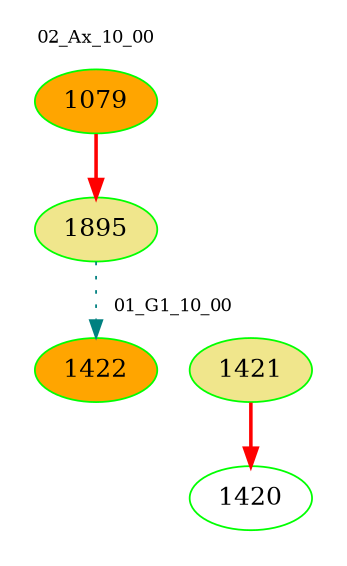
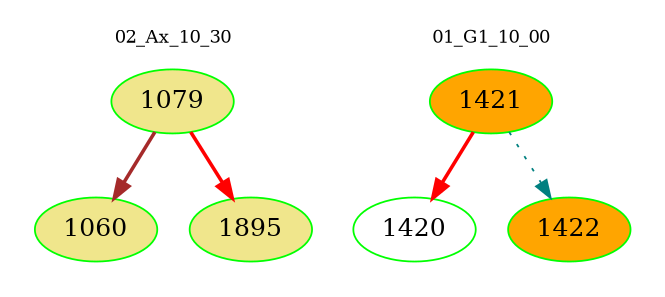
cluster "02_Ax_10_00": label "02_Ax_10_00" -> "02_Ax_10_30"
node "1079": fillcolor orange -> khaki
node "1060": added
edge "1895" -> "1422": now "1421" -> "1422"
node "1421": fillcolor khaki -> orange
